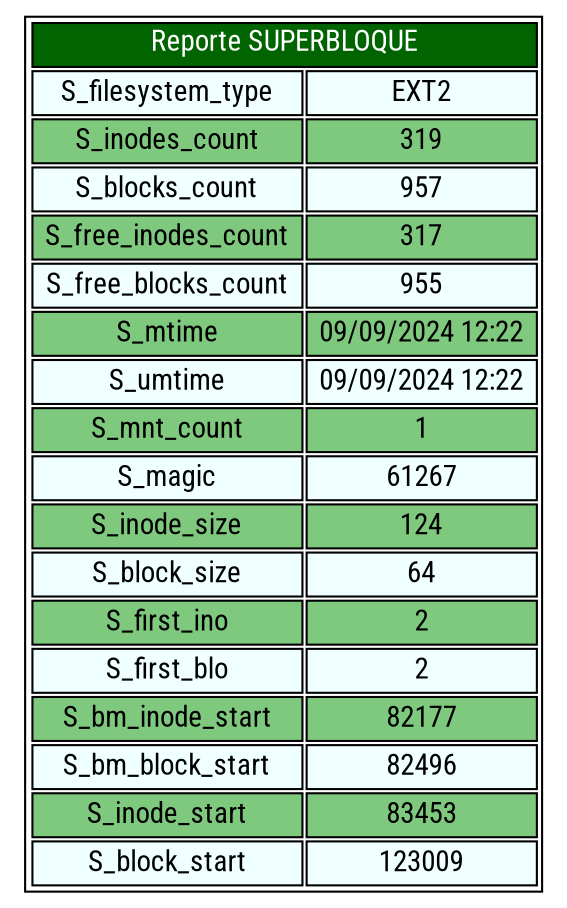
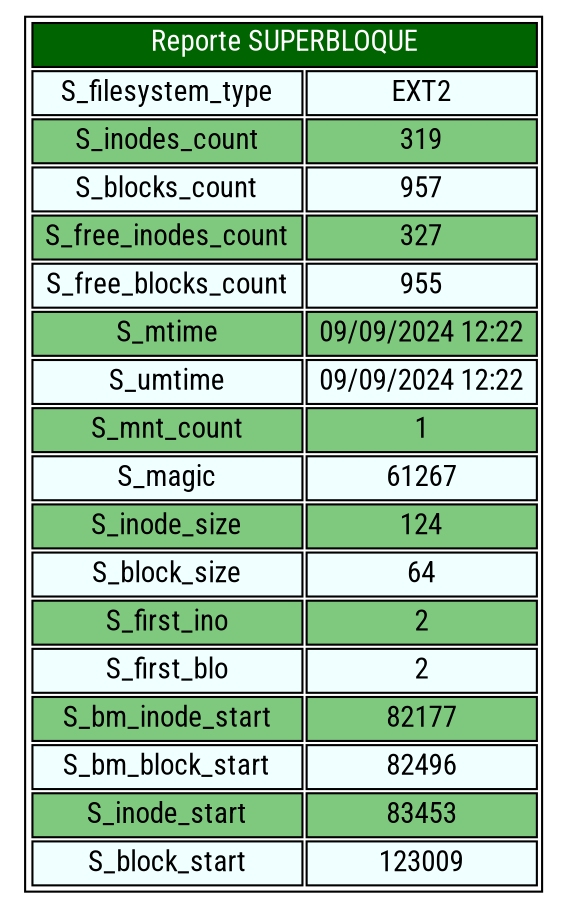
node "Reporte SUPERBLOQUE": text "317" -> "327"
